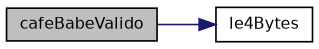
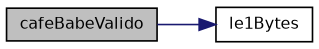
node "le4Bytes": label "le4Bytes" -> "le1Bytes"
